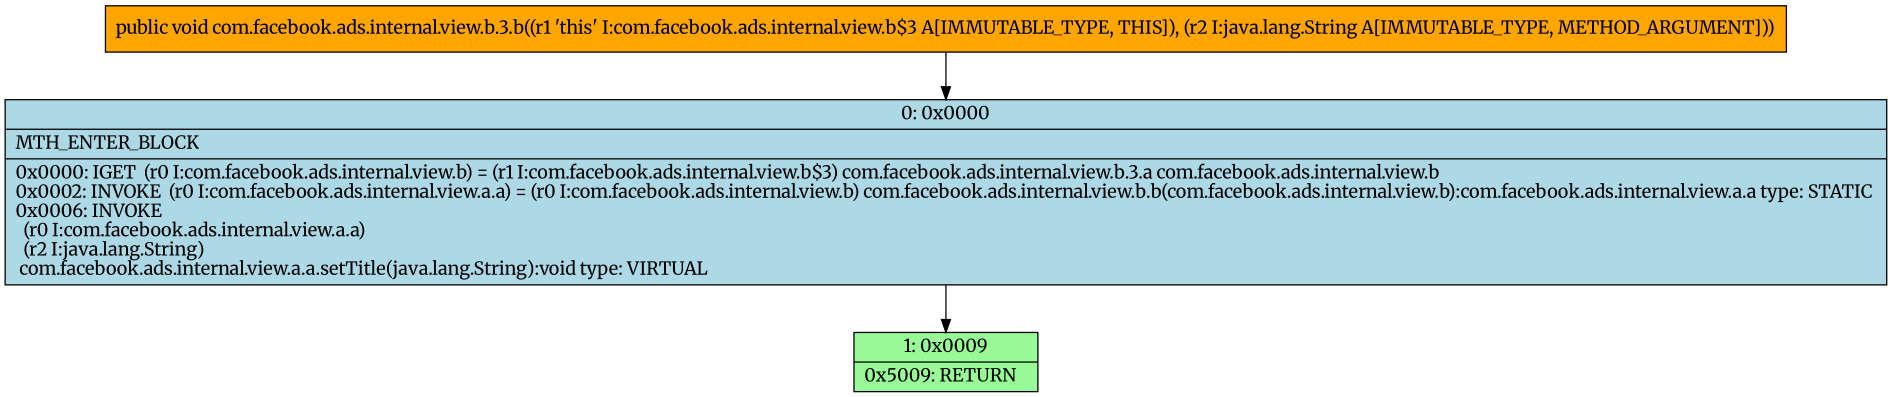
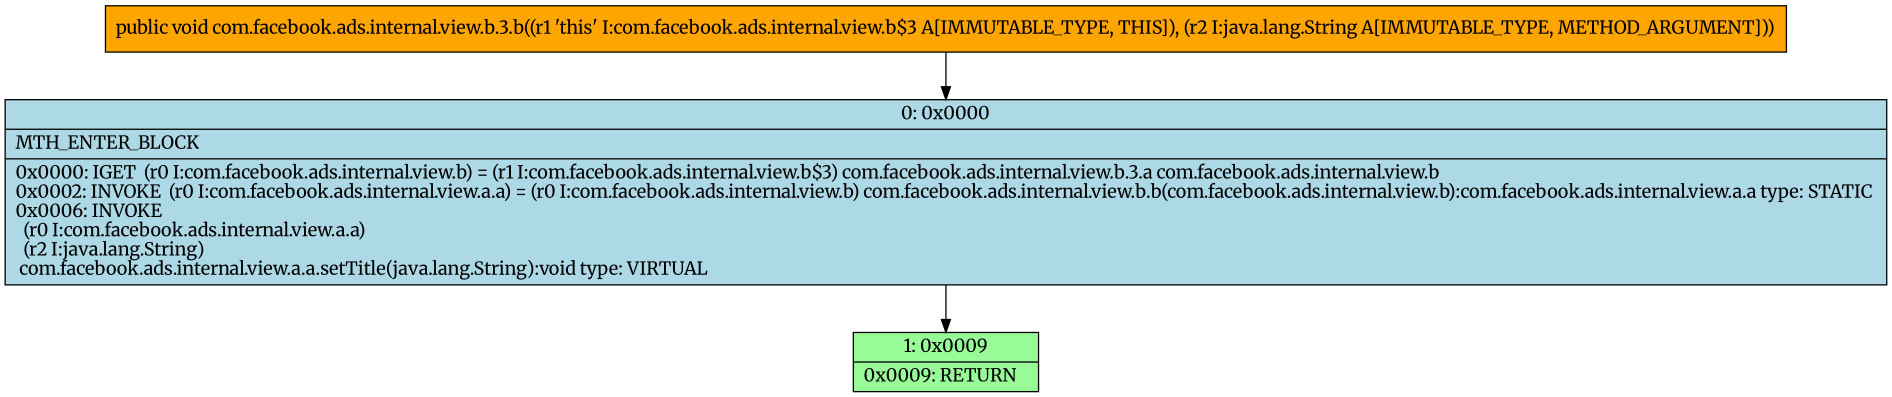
node "1: 0x0009": text "0x5009: RETURN" -> "0x0009: RETURN"
